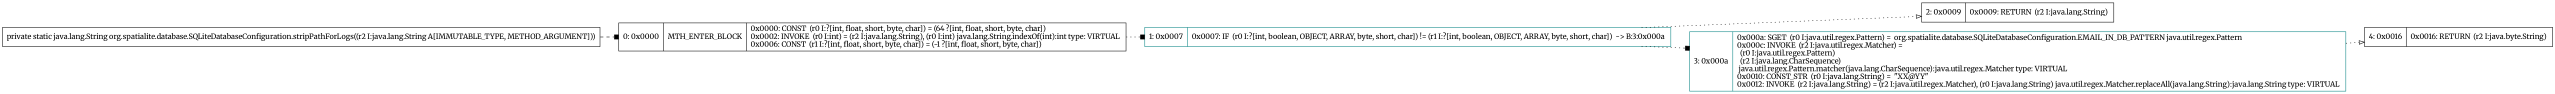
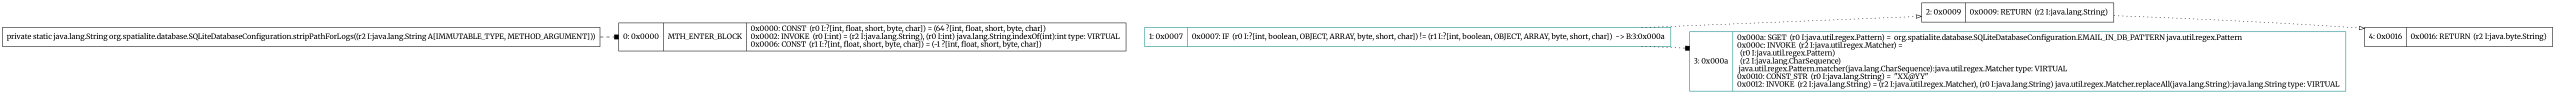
edge "0: 0x0000" -> "1: 0x0007": removed
edge "3: 0x000a" -> "4: 0x0016": now "2: 0x0009" -> "4: 0x0016"
